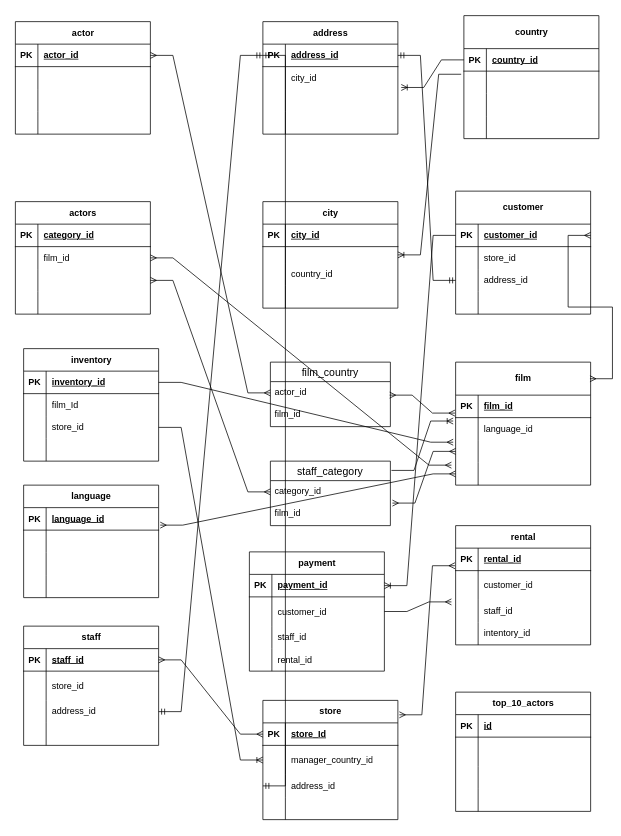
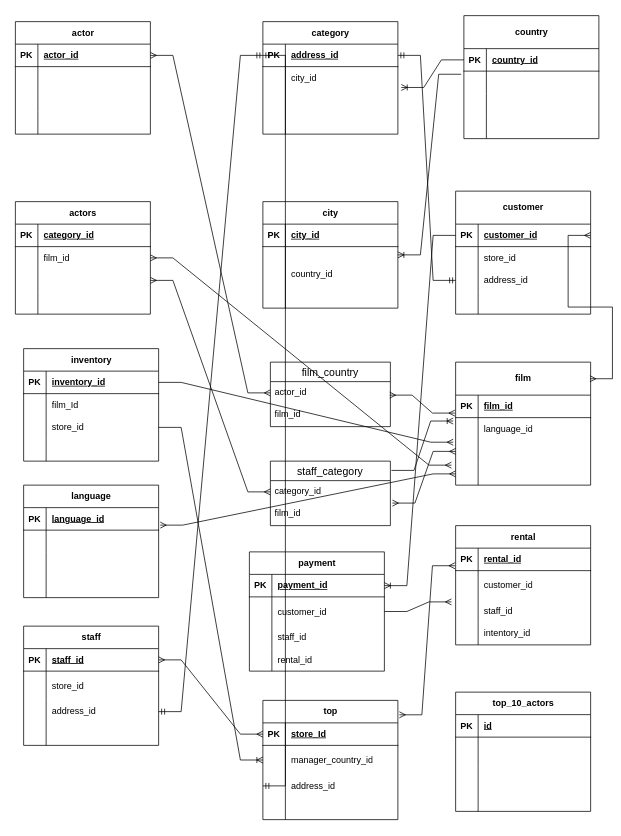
node "address": label "address" -> "category"
node "store": label "store" -> "top"
